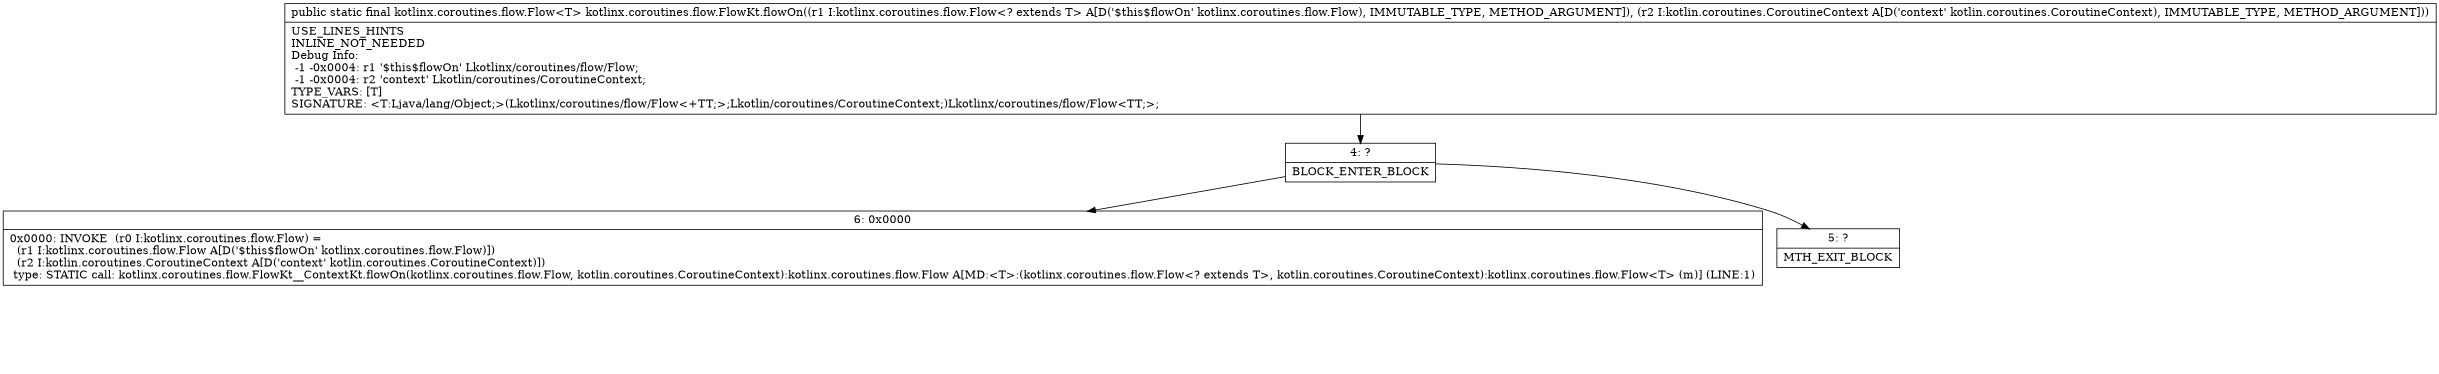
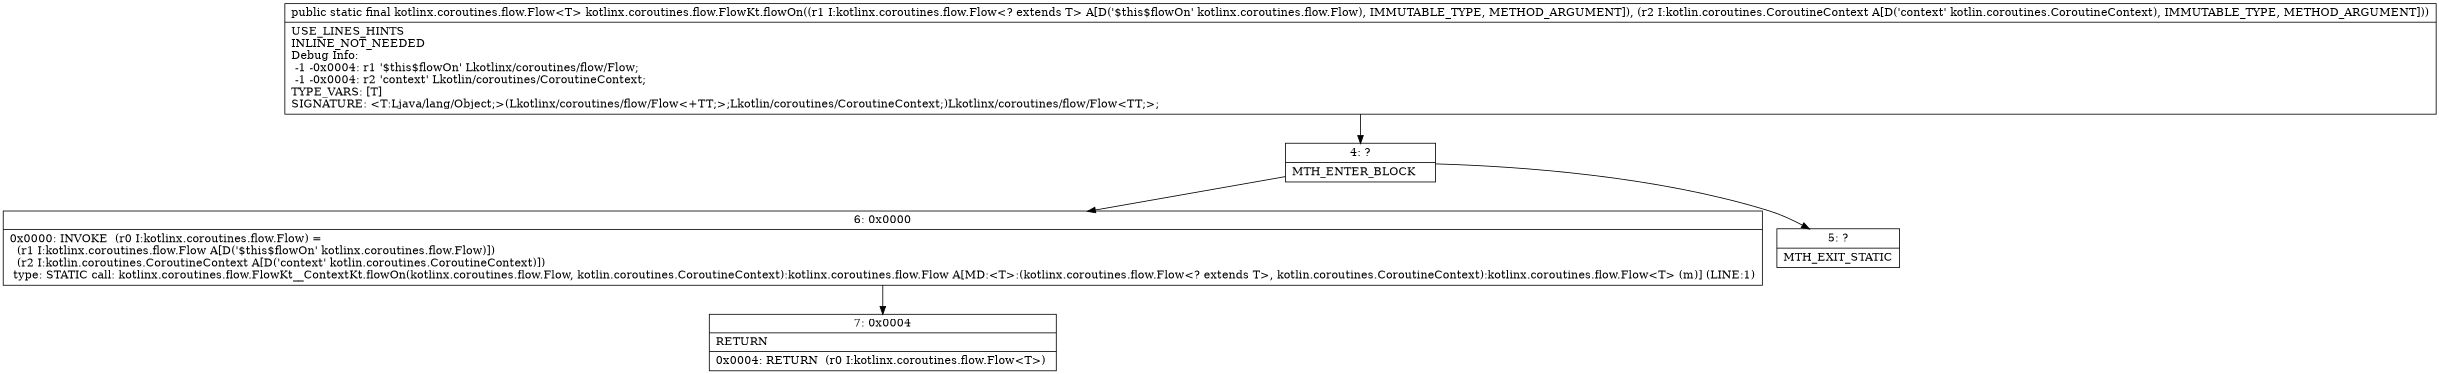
node "4: ?": text "BLOCK_ENTER_BLOCK" -> "MTH_ENTER_BLOCK"
node "5: ?": text "MTH_EXIT_BLOCK" -> "MTH_EXIT_STATIC"
node "7: 0x0004": added
